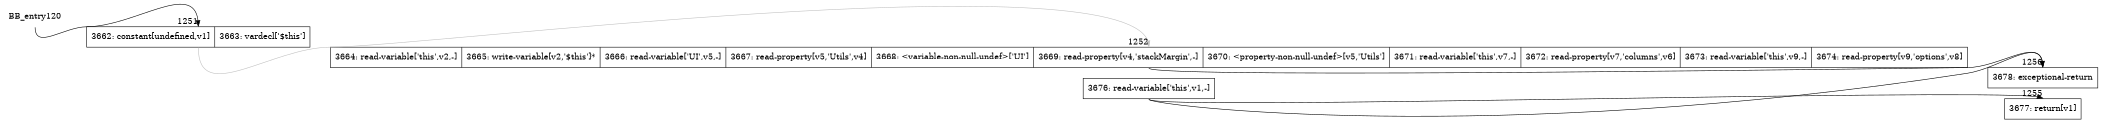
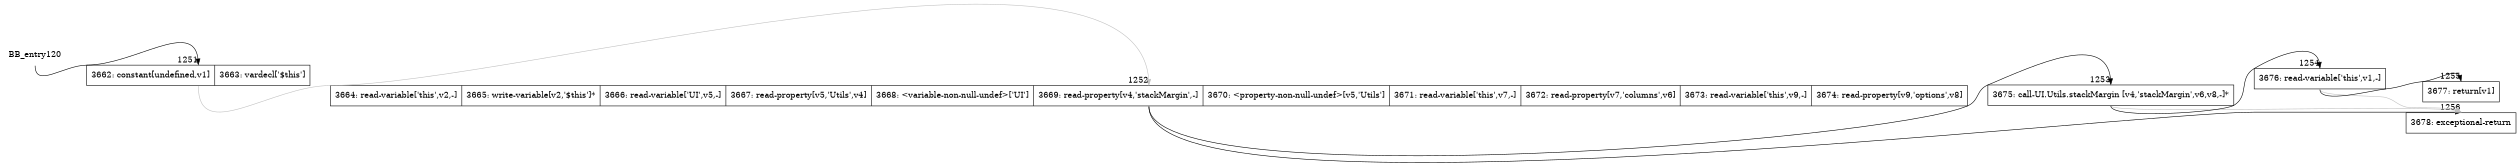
node "3675: call-UI.Utils.stackMargin [v4,'stackMargin',v6,v8,-]*": added
edge "3676: read-variable['this',v1,-]" -> "3678: exceptional-return": color black -> gray
